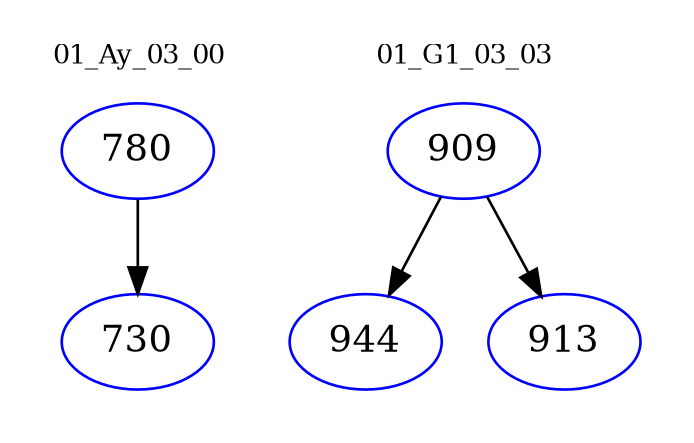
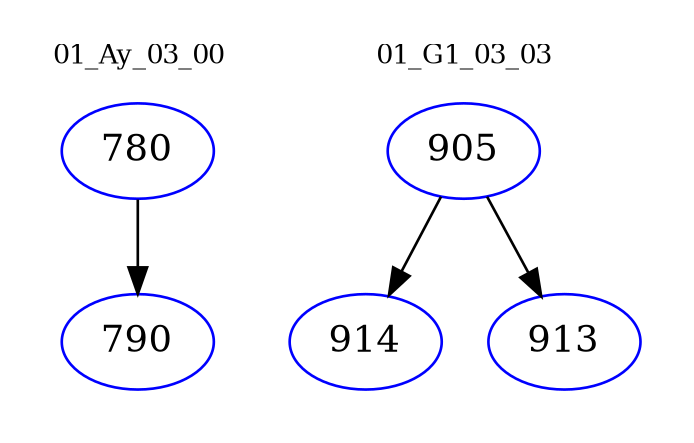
node "909": label "909" -> "905"
node "730": label "730" -> "790"
node "944": label "944" -> "914"
